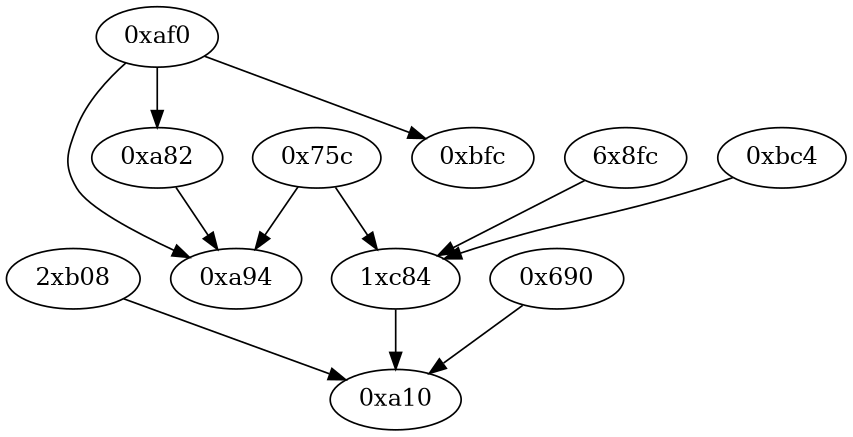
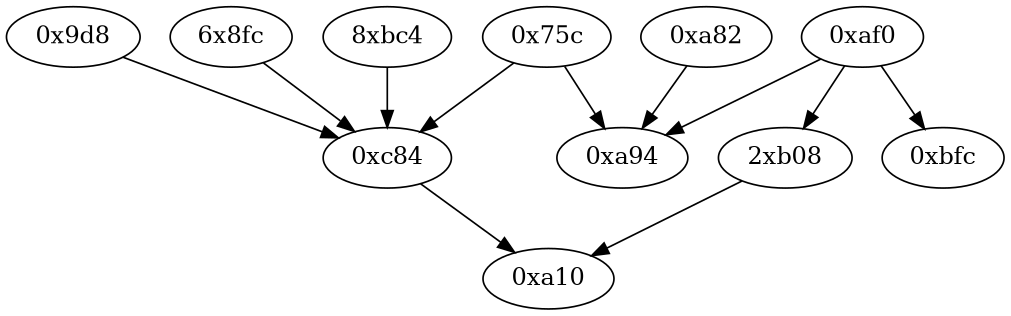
node "0x9d8": added
edge "0xaf0" -> "0xa82": now "0xaf0" -> "2xb08"
node "0xbc4": label "0xbc4" -> "8xbc4"
node "1xc84": label "1xc84" -> "0xc84"
node "0x690": removed
